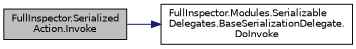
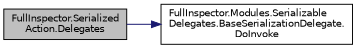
node "FullInspector.Serialized Action.Invoke": label "FullInspector.Serialized Action.Invoke" -> "FullInspector.Serialized Action.Delegates"
